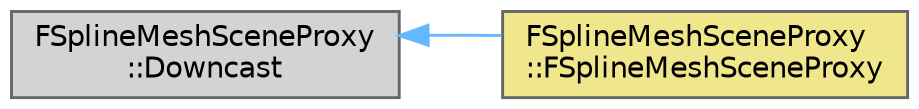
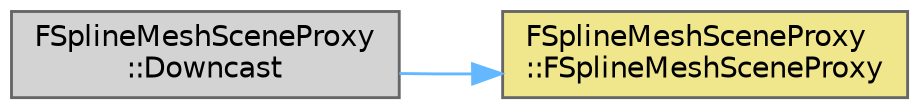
edge "FSplineMeshSceneProxy ::FSplineMeshSceneProxy" -> "FSplineMeshSceneProxy ::Downcast": reversed
